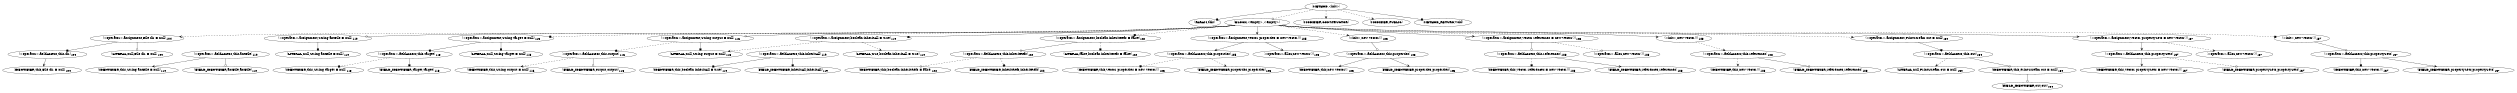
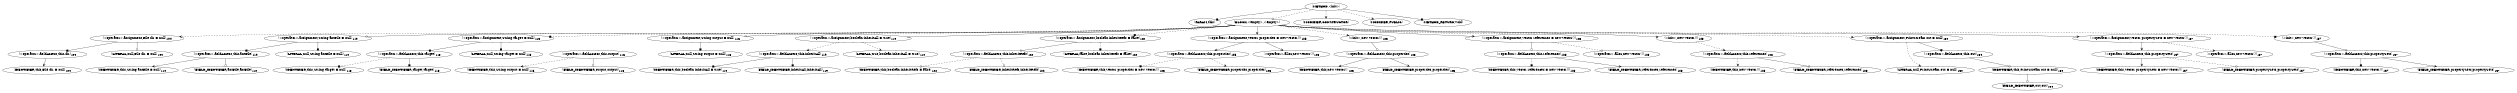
edge "(BLOCK,<empty>,<empty>)" -> "(<operator>.assignment,boolean inheritAll = true)": arrowhead box -> odot
edge "(<operator>.assignment,String antFile = null)" -> "(<operator>.fieldAccess,this.antFile)": added
edge "(<operator>.assignment,String output = null)" -> "(<operator>.fieldAccess,this.output)": removed
edge "(<operator>.assignment,boolean inheritAll = true)" -> "(LITERAL,null,String output = null)": now "(<operator>.assignment,boolean inheritAll = true)" -> "(<operator>.fieldAccess,this.inheritAll)"
edge "(<operator>.fieldAccess,this.inheritRefs)" -> "(FIELD_IDENTIFIER,inheritRefs,inheritRefs)": arrowhead box -> odot
edge "(<operator>.fieldAccess,this.out)" -> "(LITERAL,null,PrintStream out = null)": now "(<operator>.assignment,PrintStream out = null)" -> "(LITERAL,null,PrintStream out = null)"
